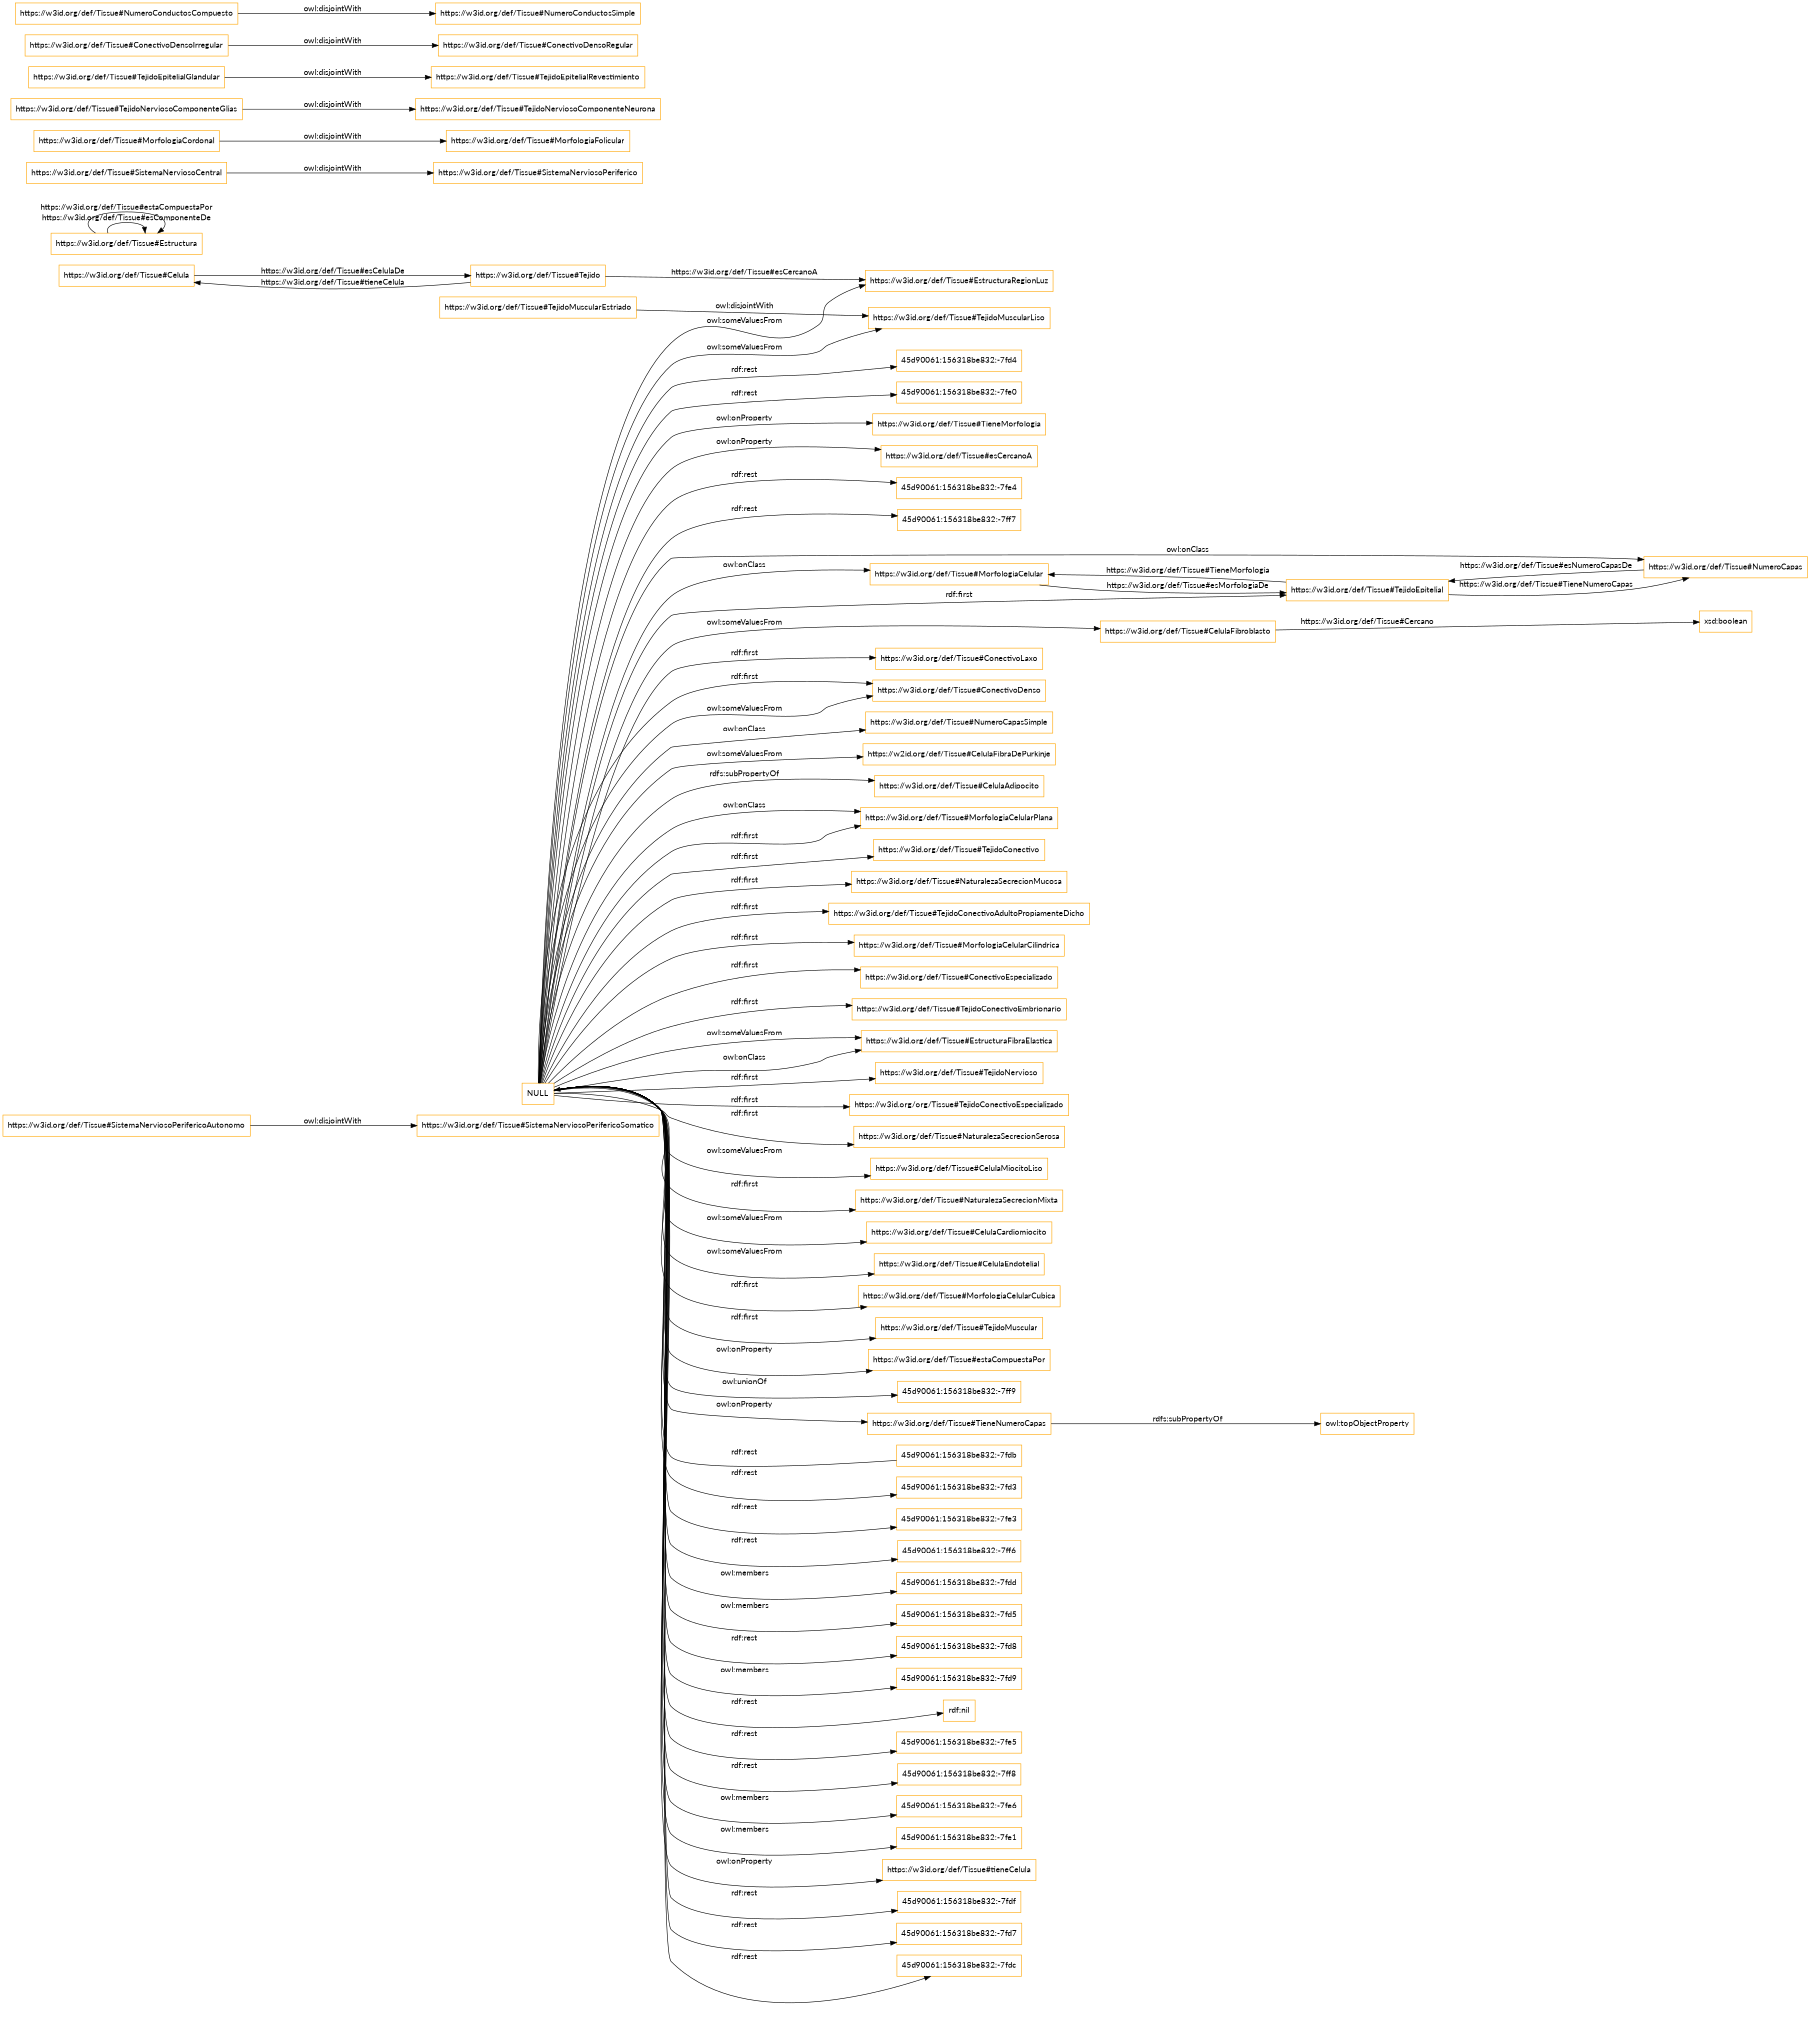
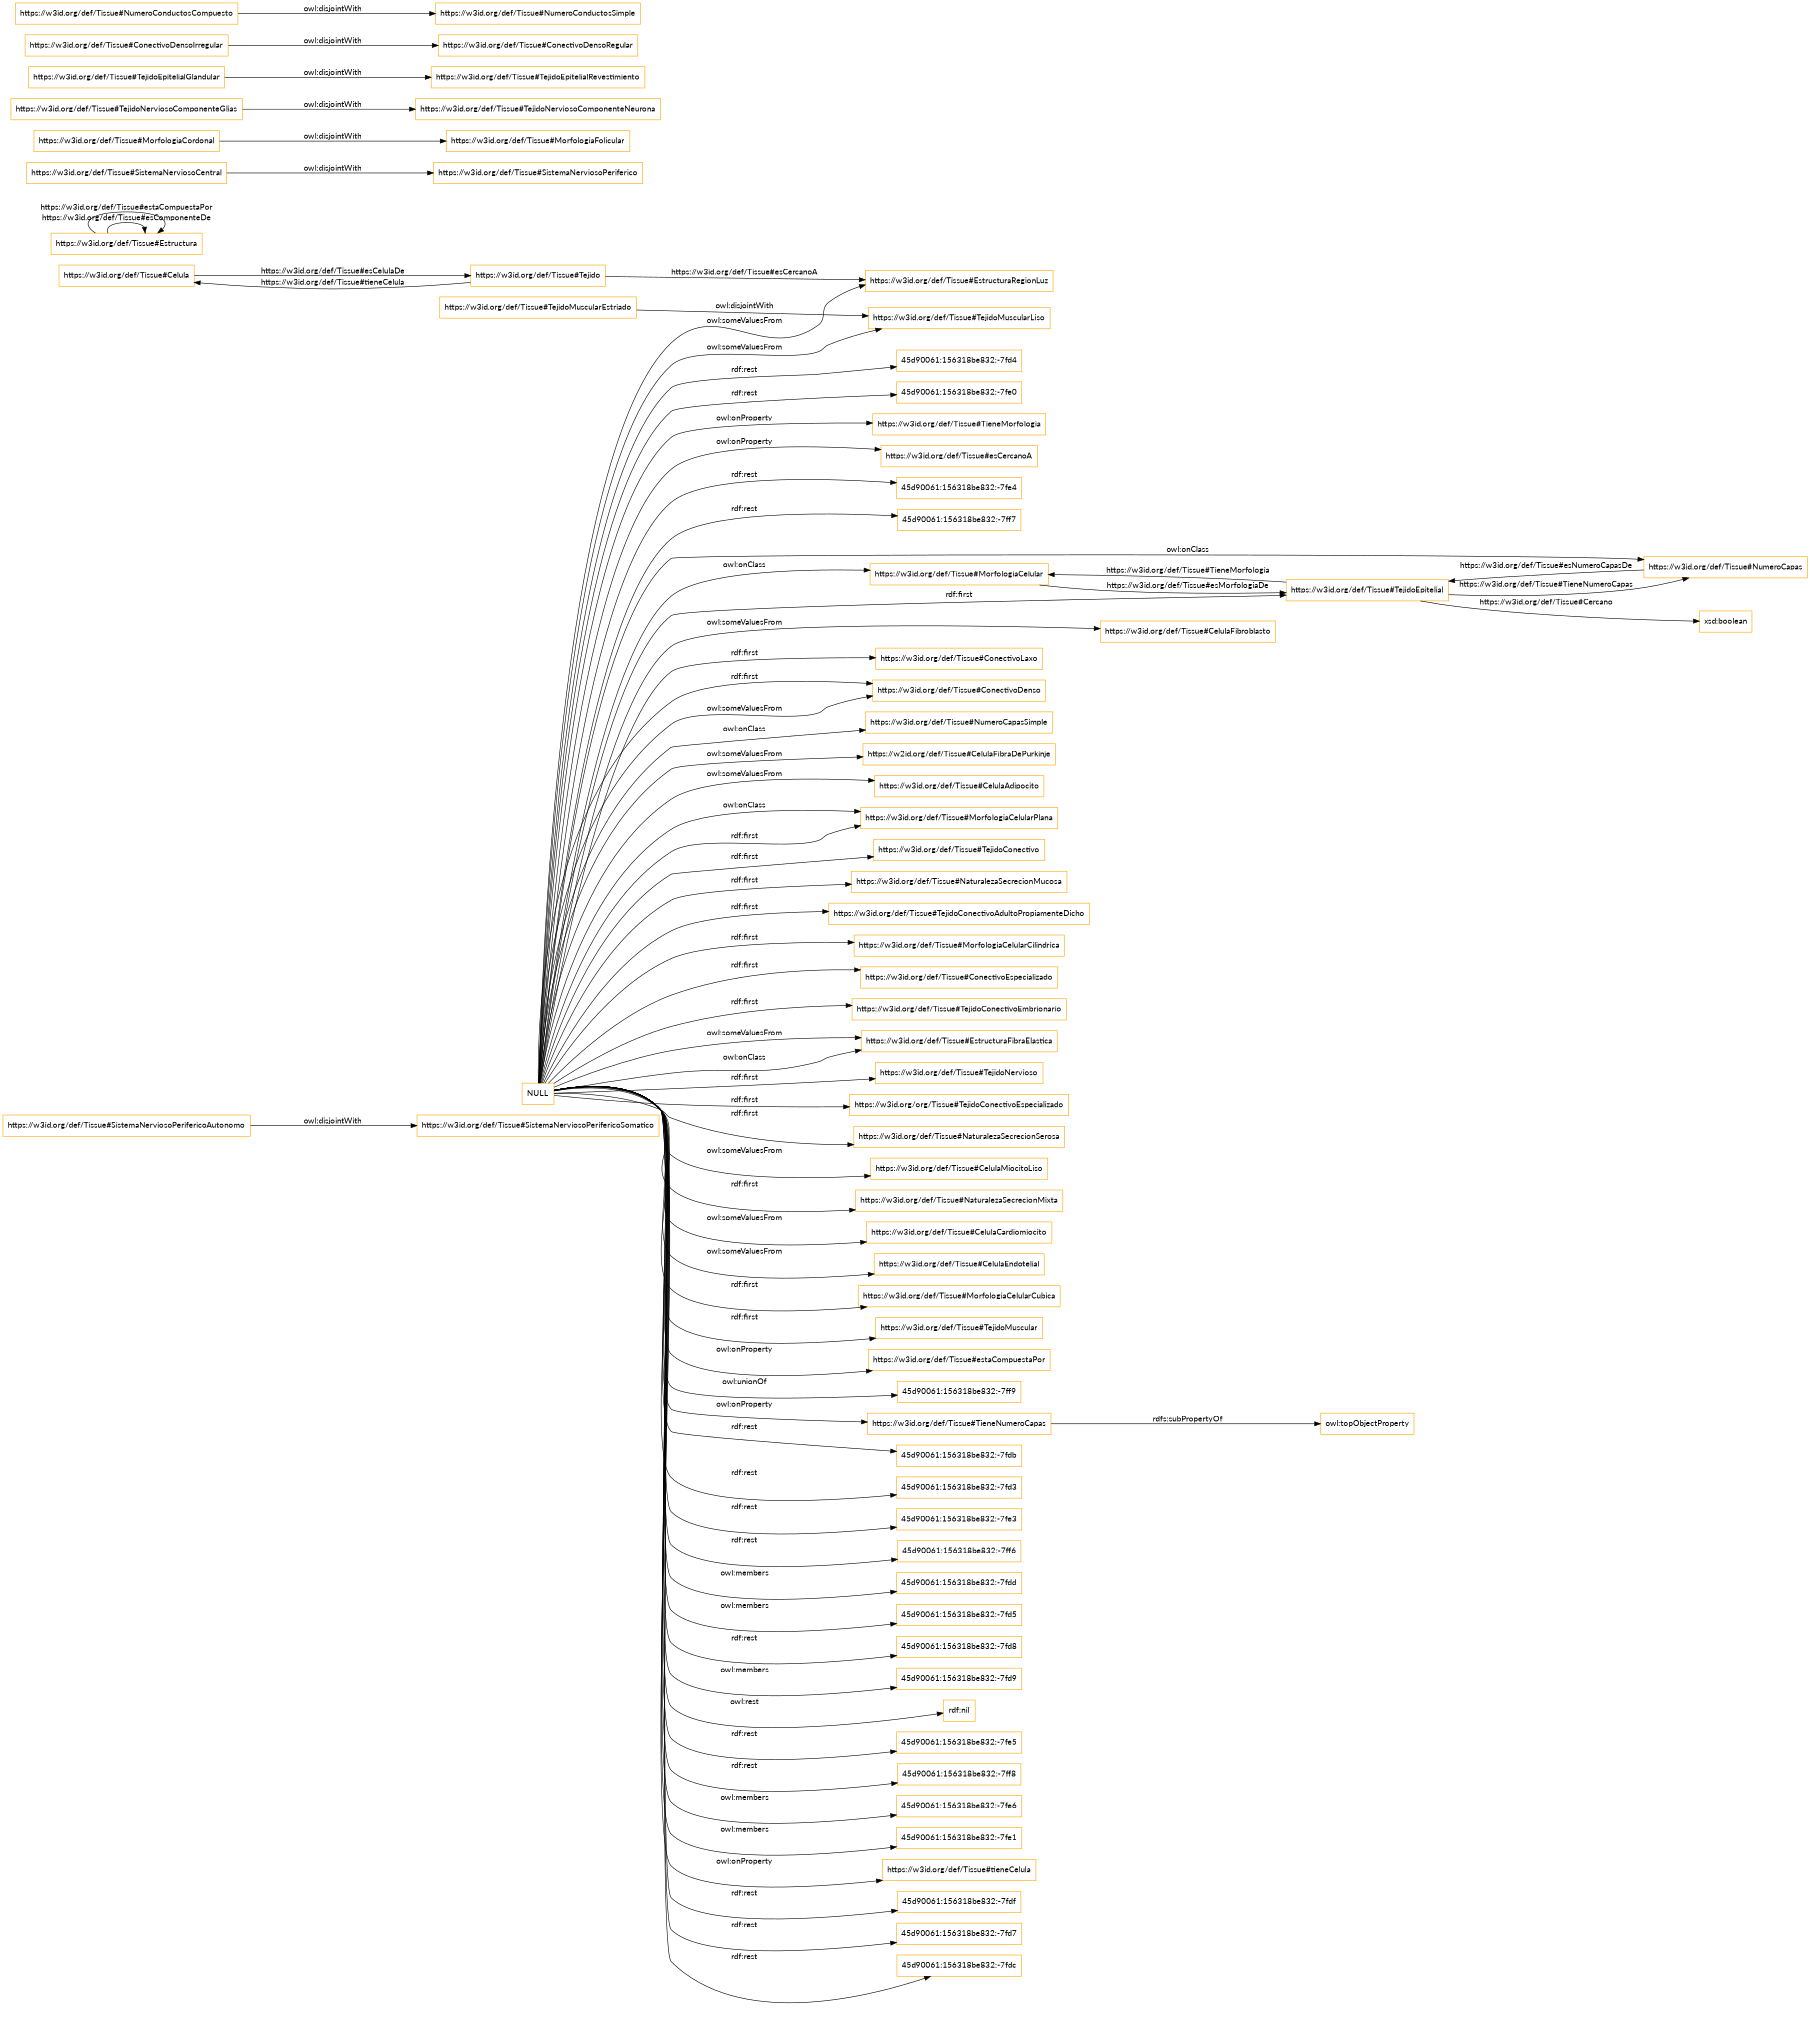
edge "https://w3id.org/def/Tissue#CelulaFibroblasto" -> "xsd:boolean": now "https://w3id.org/def/Tissue#TejidoEpitelial" -> "xsd:boolean"
edge "NULL" -> "https://w3id.org/def/Tissue#CelulaAdipocito": label "rdfs:subPropertyOf" -> "owl:someValuesFrom"
edge "45d90061:156318be832:-7fdb" -> "NULL": reversed
edge "NULL" -> "rdf:nil": label "rdf:rest" -> "owl:rest"
